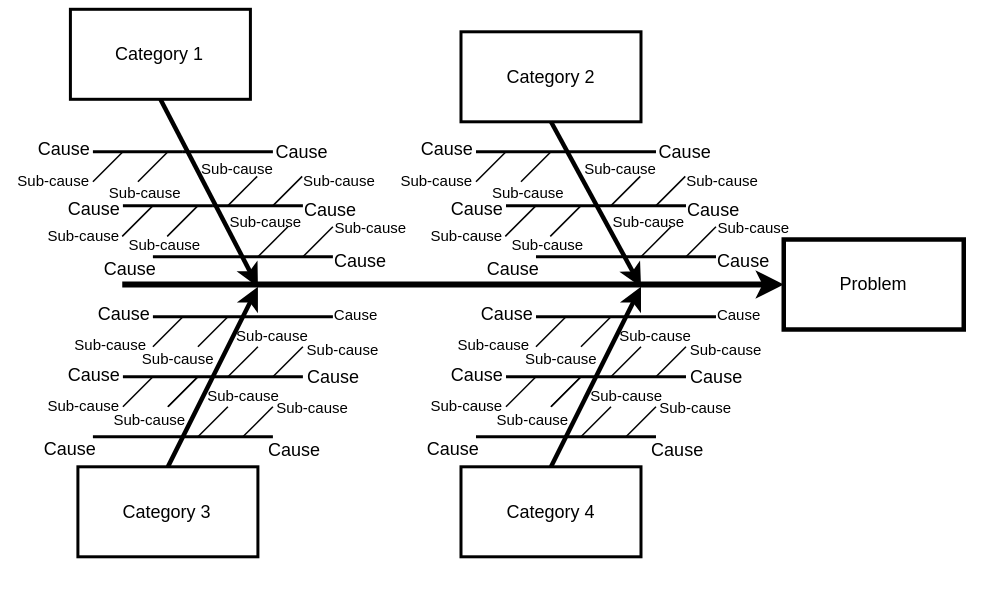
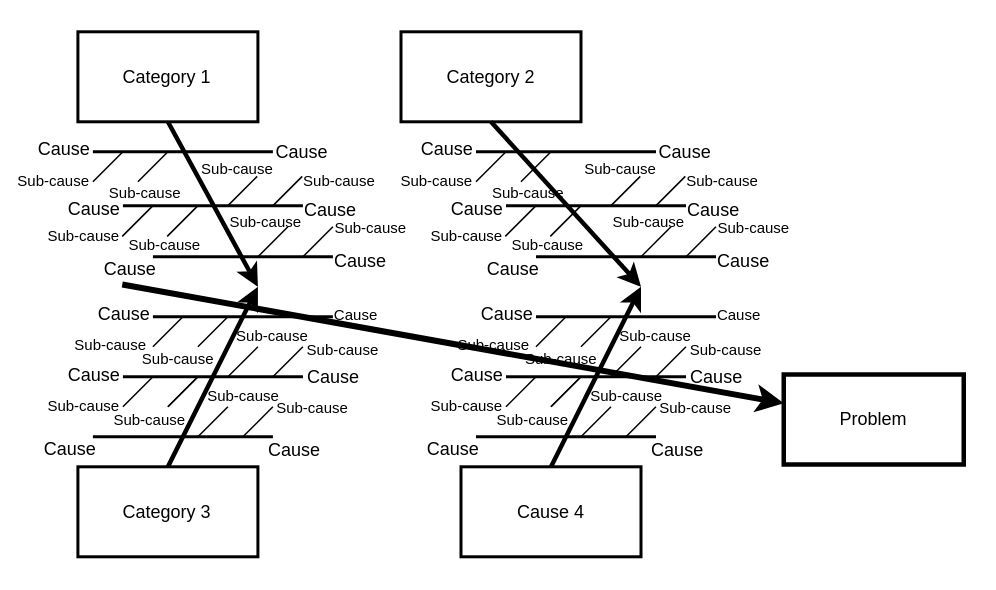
node "Category 1": moved (160, 54) -> (168, 77)
node "Category 2": moved (551, 77) -> (491, 77)
node "Problem": moved (874, 284) -> (874, 419)
node "Category 4": label "Category 4" -> "Cause 4"
